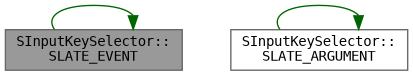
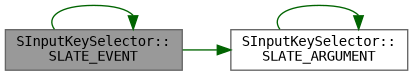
edge "SInputKeySelector:: SLATE_EVENT" -> "SInputKeySelector:: SLATE_ARGUMENT": added
